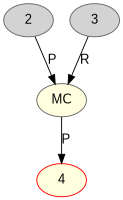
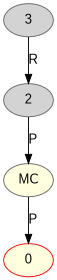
edge "3" -> "MC": now "3" -> "2"
node "4": label "4" -> "0"
